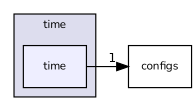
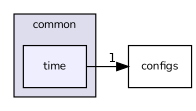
cluster "time": label "time" -> "common"
